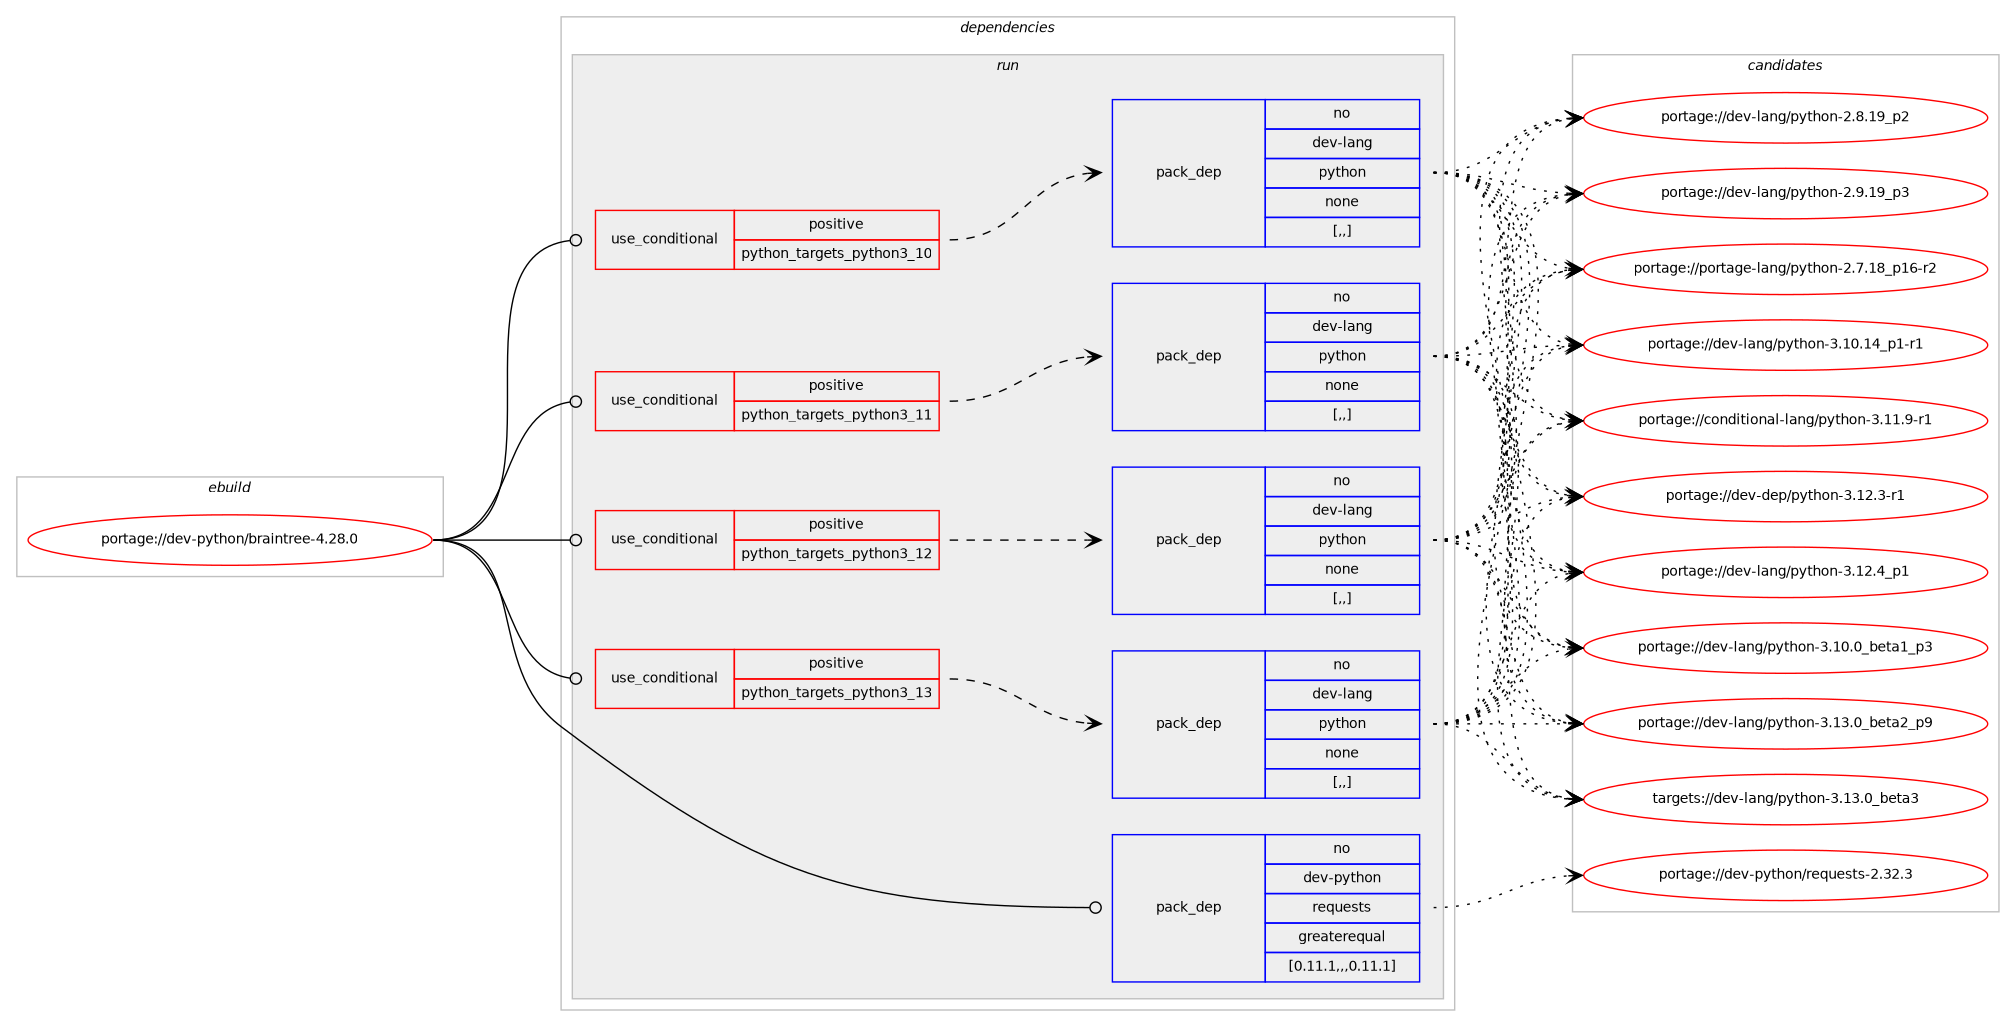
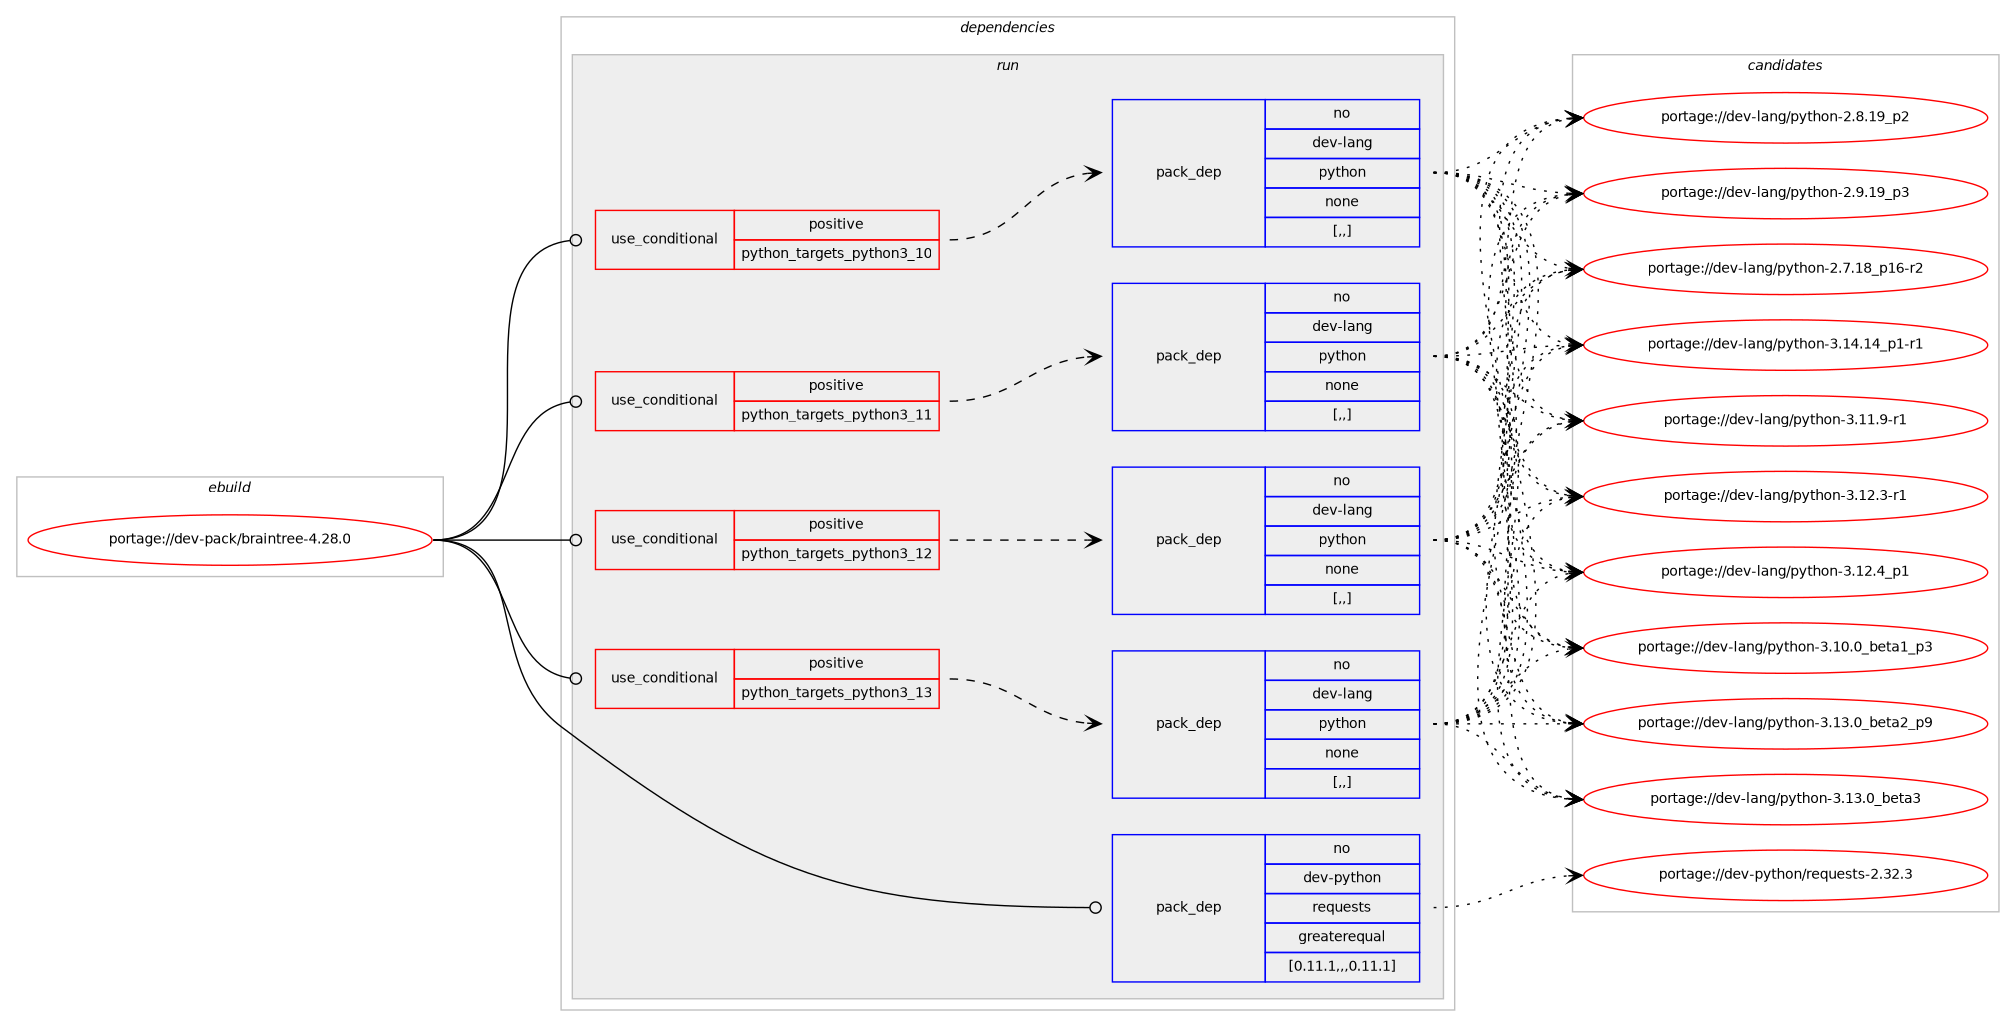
node "portage://portage-lang/python-2.7.18_p16-r2": label "portage://portage-lang/python-2.7.18_p16-r2" -> "portage://dev-lang/python-2.7.18_p16-r2"
node "portage://dev-lang/python-3.10.14_p1-r1": label "portage://dev-lang/python-3.10.14_p1-r1" -> "portage://dev-lang/python-3.14.14_p1-r1"
node "portage://conditional-lang/python-3.11.9-r1": label "portage://conditional-lang/python-3.11.9-r1" -> "portage://dev-lang/python-3.11.9-r1"
node "portage://dev-dep/python-3.12.3-r1": label "portage://dev-dep/python-3.12.3-r1" -> "portage://dev-lang/python-3.12.3-r1"
node "portage://dev-python/braintree-4.28.0": label "portage://dev-python/braintree-4.28.0" -> "portage://dev-pack/braintree-4.28.0"
node "targets://dev-lang/python-3.13.0_beta3": label "targets://dev-lang/python-3.13.0_beta3" -> "portage://dev-lang/python-3.13.0_beta3"
